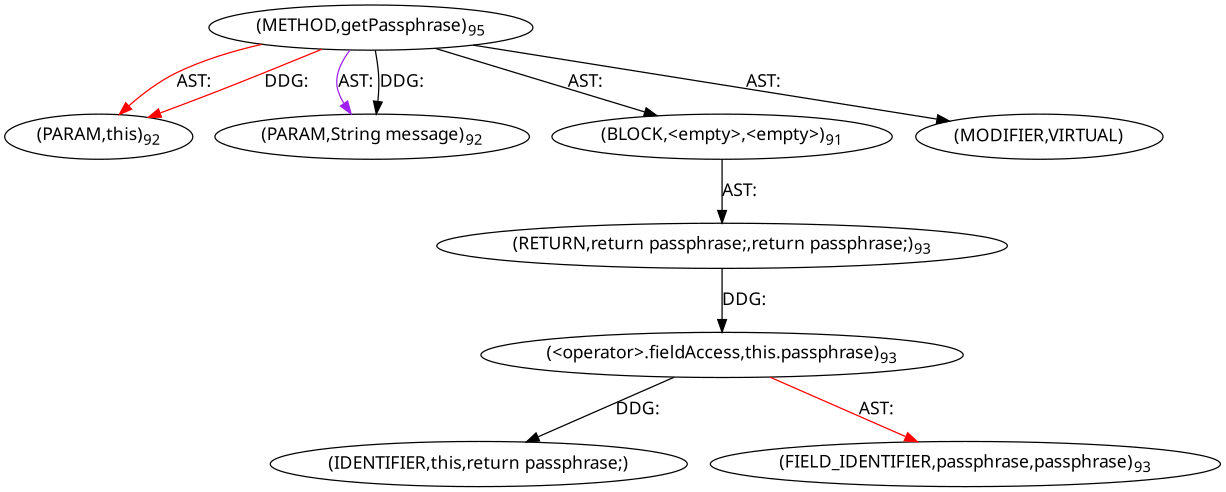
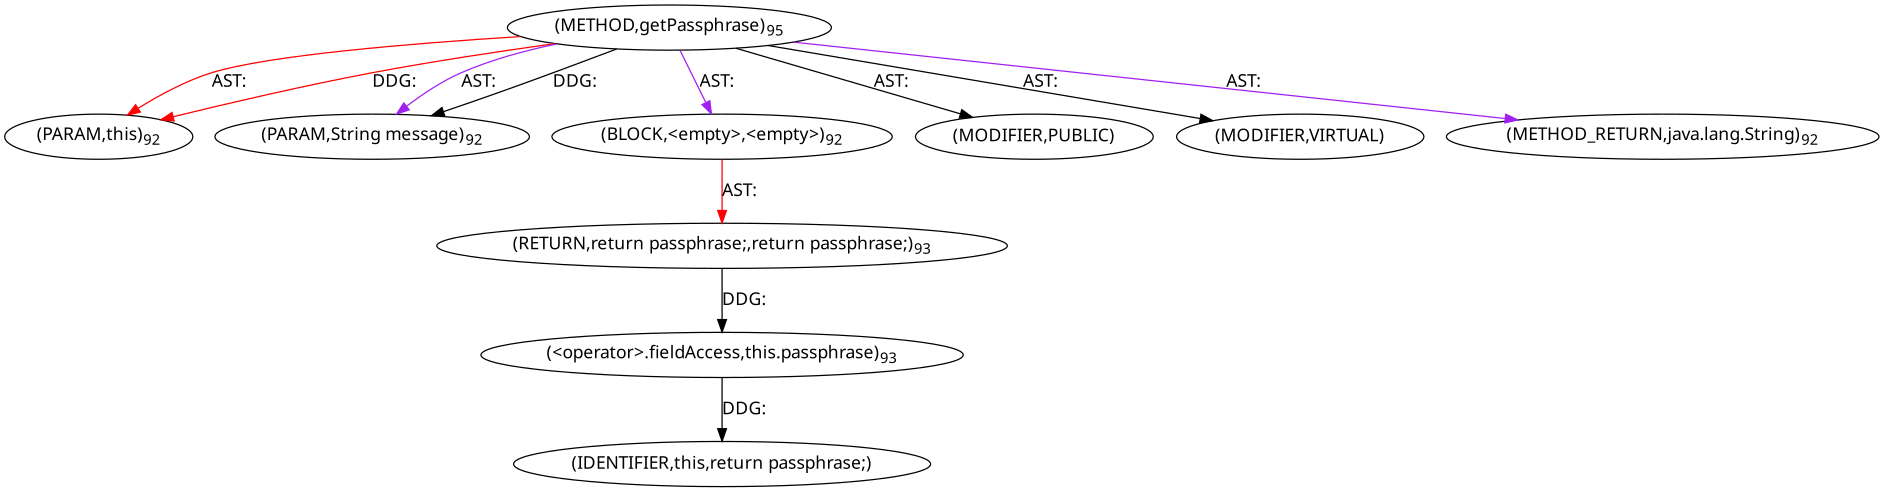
edge "(METHOD,getPassphrase)" -> "(BLOCK,<empty>,<empty>)": color black -> purple
node "(BLOCK,<empty>,<empty>)": text "91" -> "92"
node "(MODIFIER,PUBLIC)": added
node "(METHOD_RETURN,java.lang.String)": added
edge "(BLOCK,<empty>,<empty>)" -> "(RETURN,return passphrase;,return passphrase;)": color black -> red
node "(FIELD_IDENTIFIER,passphrase,passphrase)": removed
